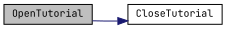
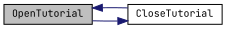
edge "CloseTutorial" -> "OpenTutorial": added
